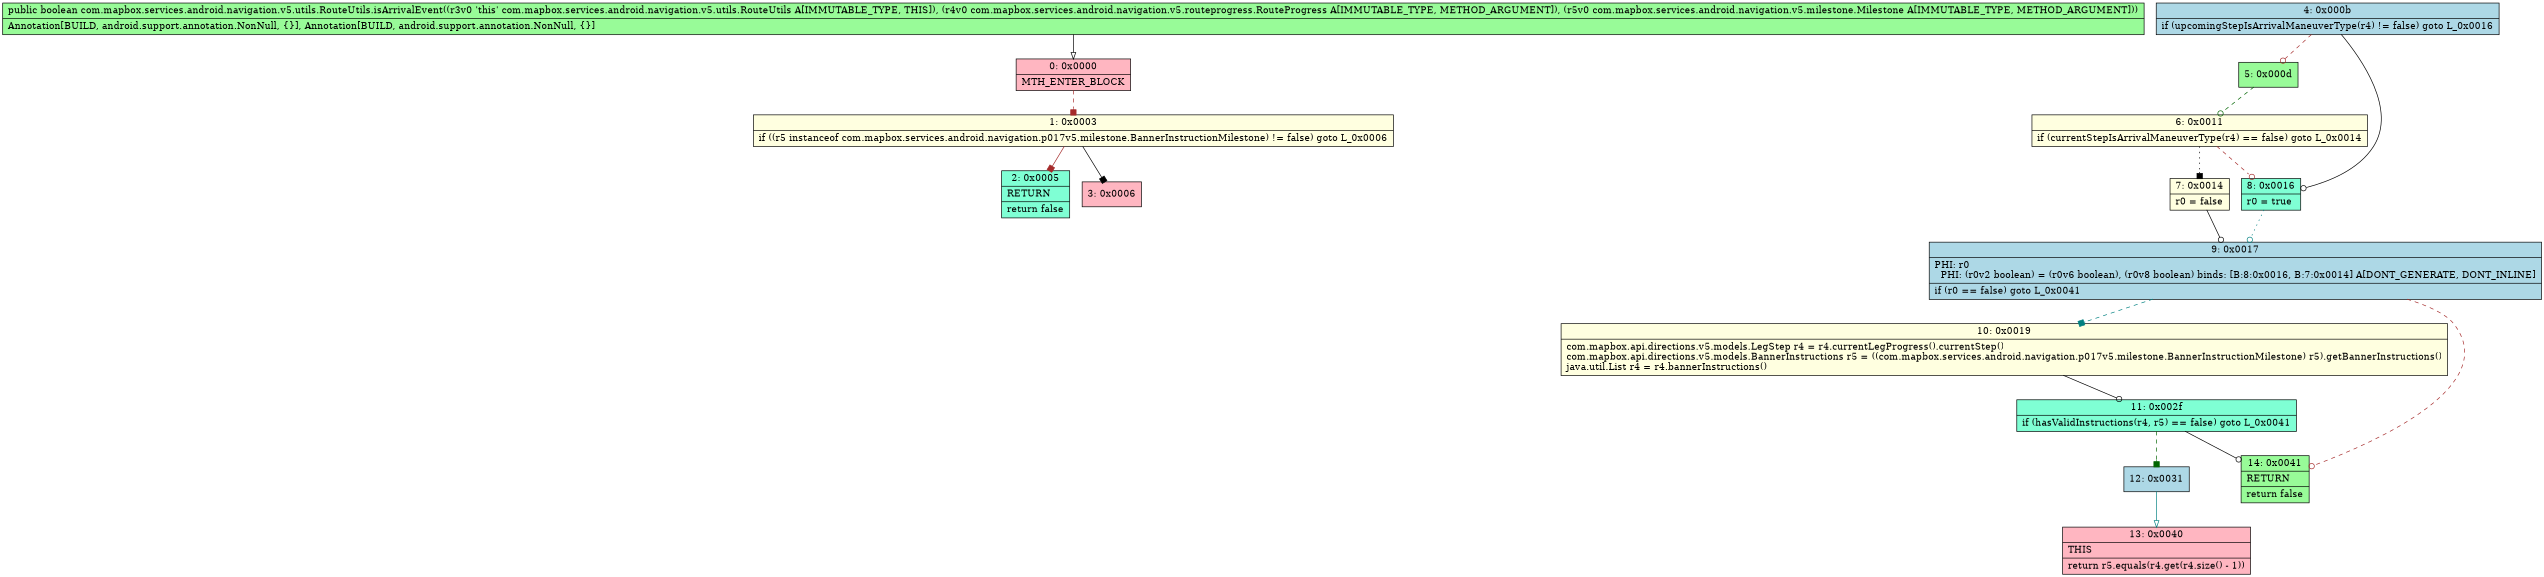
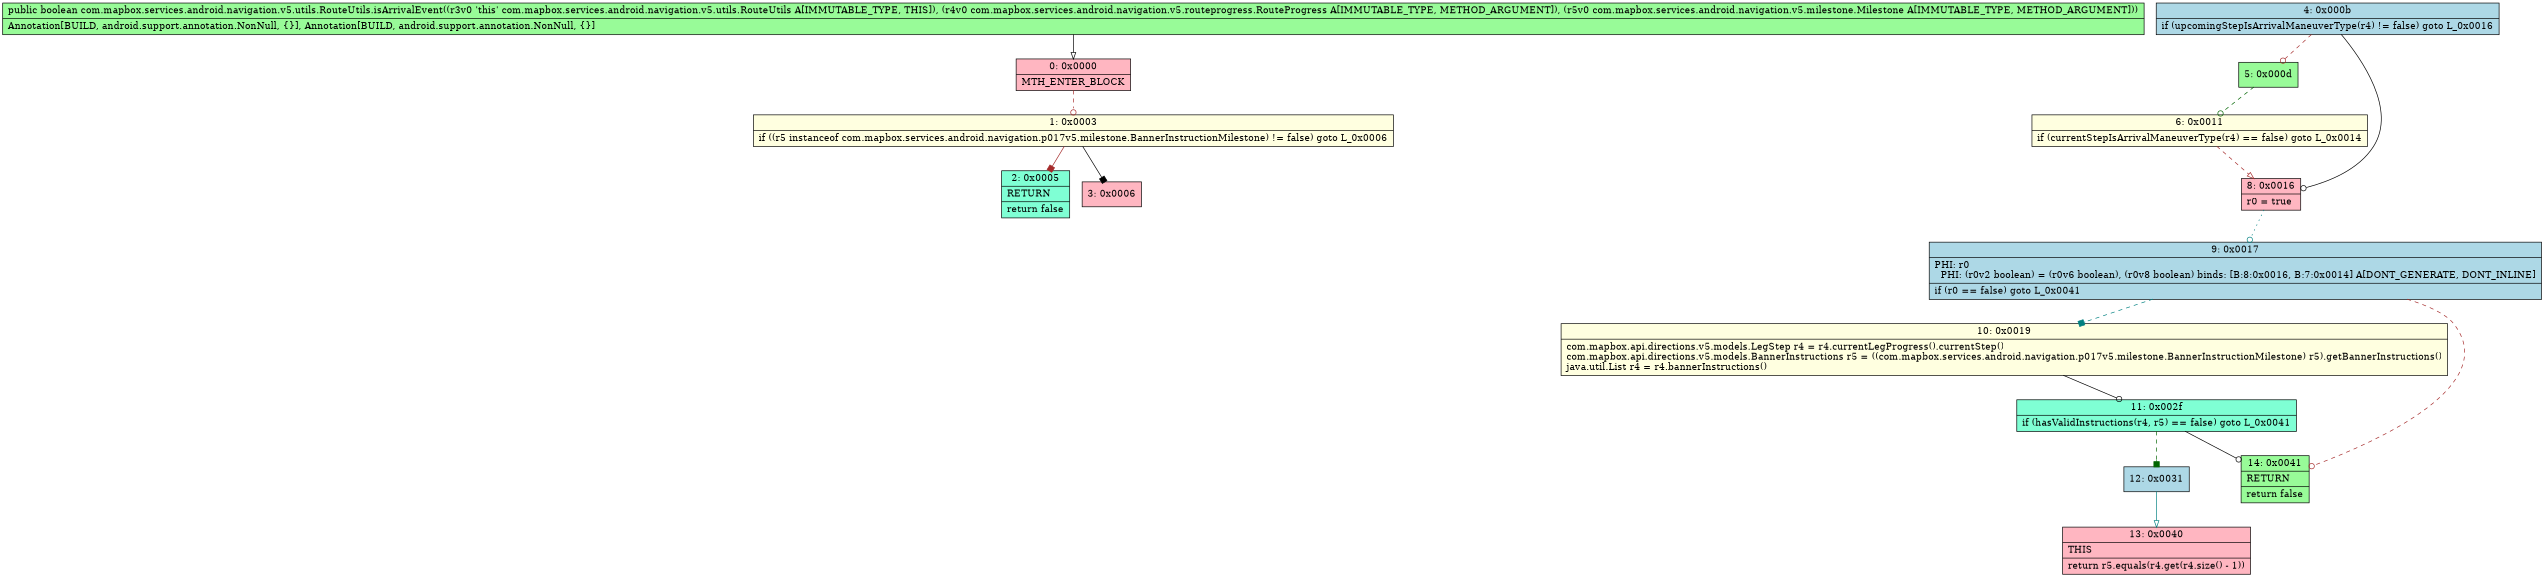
edge "0: 0x0000" -> "1: 0x0003": arrowhead box -> odot
edge "6: 0x0011" -> "8: 0x0016": arrowhead odot -> onormal
node "7: 0x0014": removed
node "8: 0x0016": fillcolor aquamarine -> lightpink
